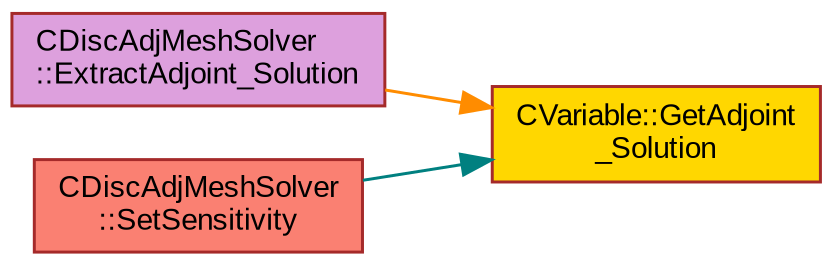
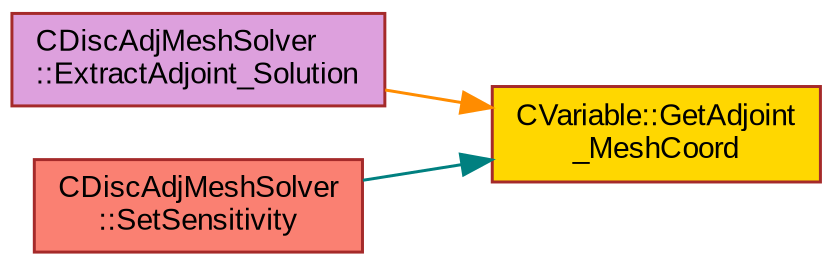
node "CVariable::GetAdjoint _Solution": label "CVariable::GetAdjoint _Solution" -> "CVariable::GetAdjoint _MeshCoord"
